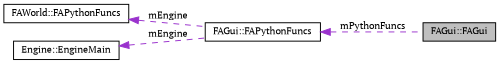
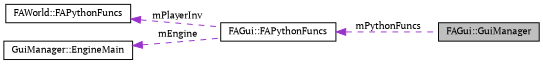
edge "FAGui::FAPythonFuncs" -> "FAWorld::FAPythonFuncs": label " mEngine" -> " mPlayerInv"
node "FAGui::FAGui": label "FAGui::FAGui" -> "FAGui::GuiManager"
node "Engine::EngineMain": label "Engine::EngineMain" -> "GuiManager::EngineMain"
